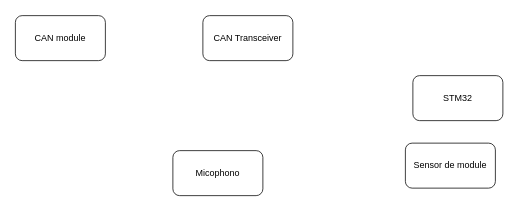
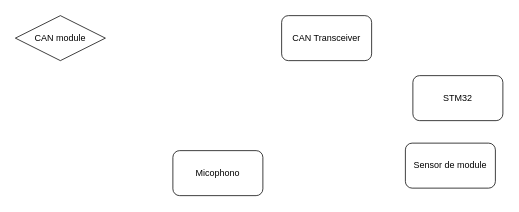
node "CAN module": shape rounded rectangle -> diamond
node "CAN Transceiver": moved (248, 38) -> (327, 38)
